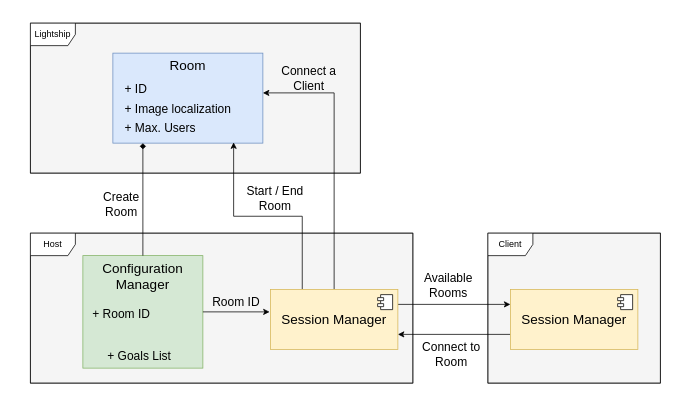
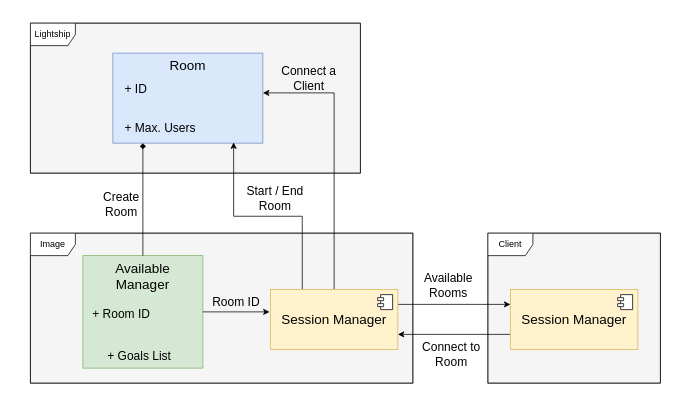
node "+ Image localization": removed
node "Host": label "Host" -> "Image"
node "Configuration Manager": label "Configuration Manager" -> "Available Manager"
